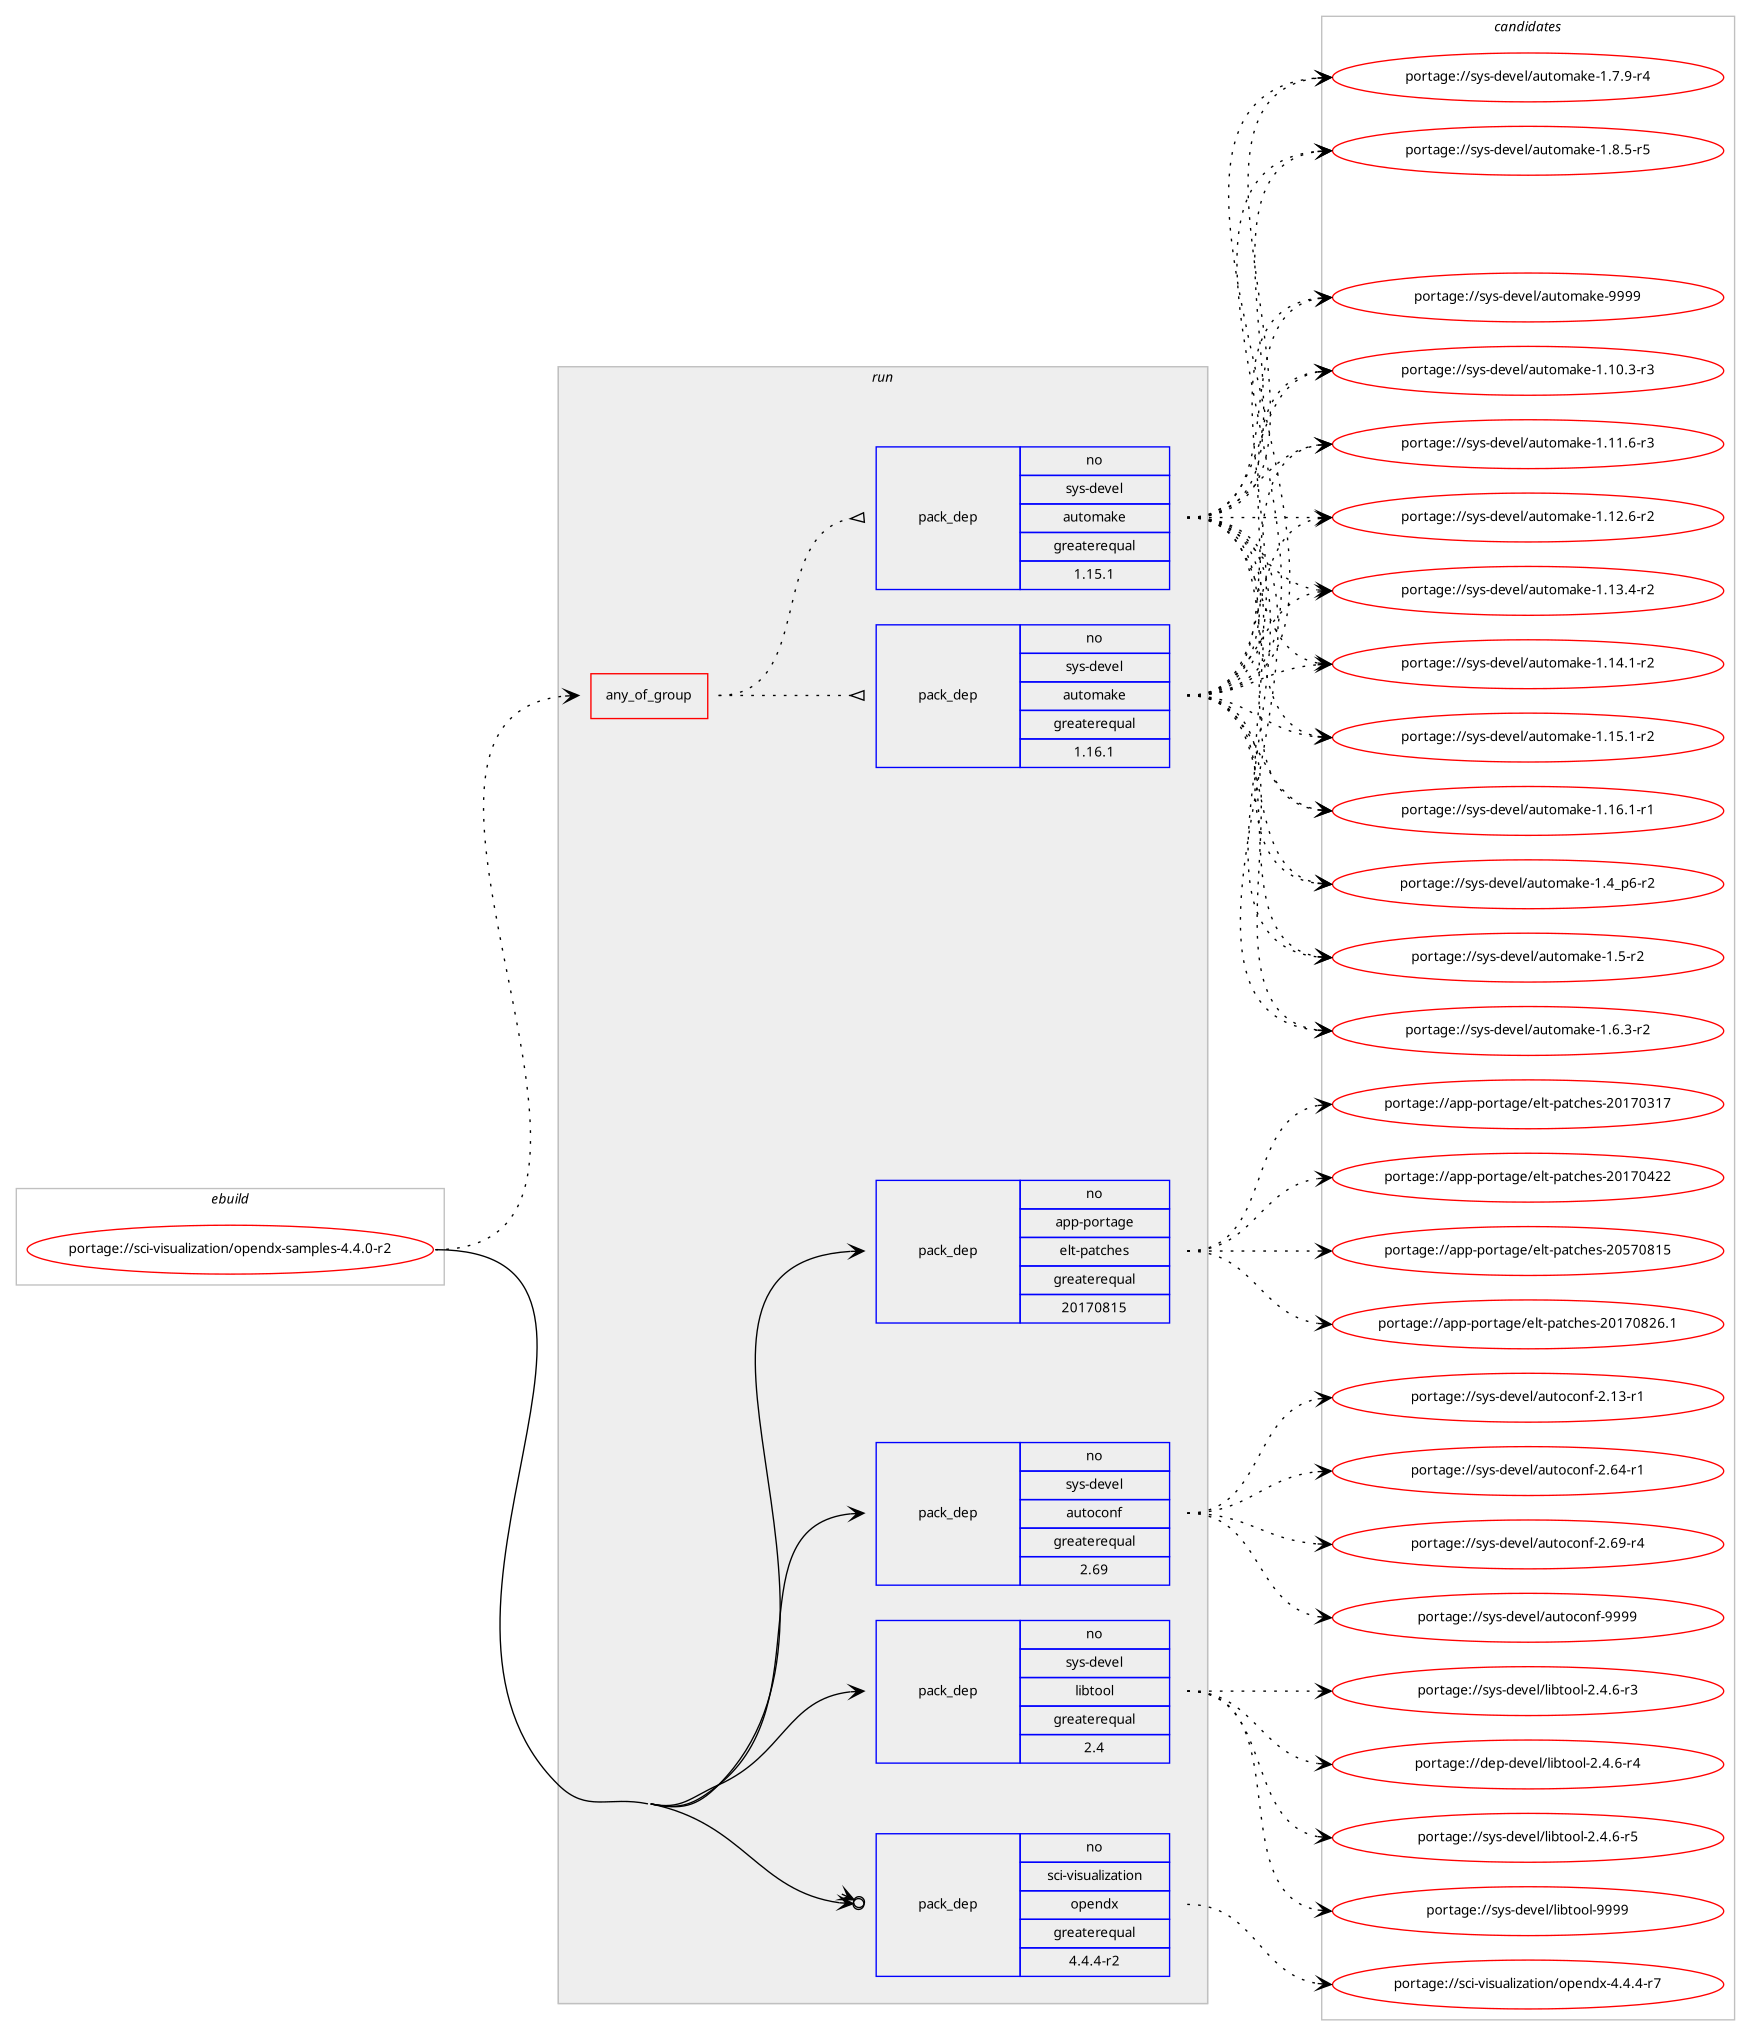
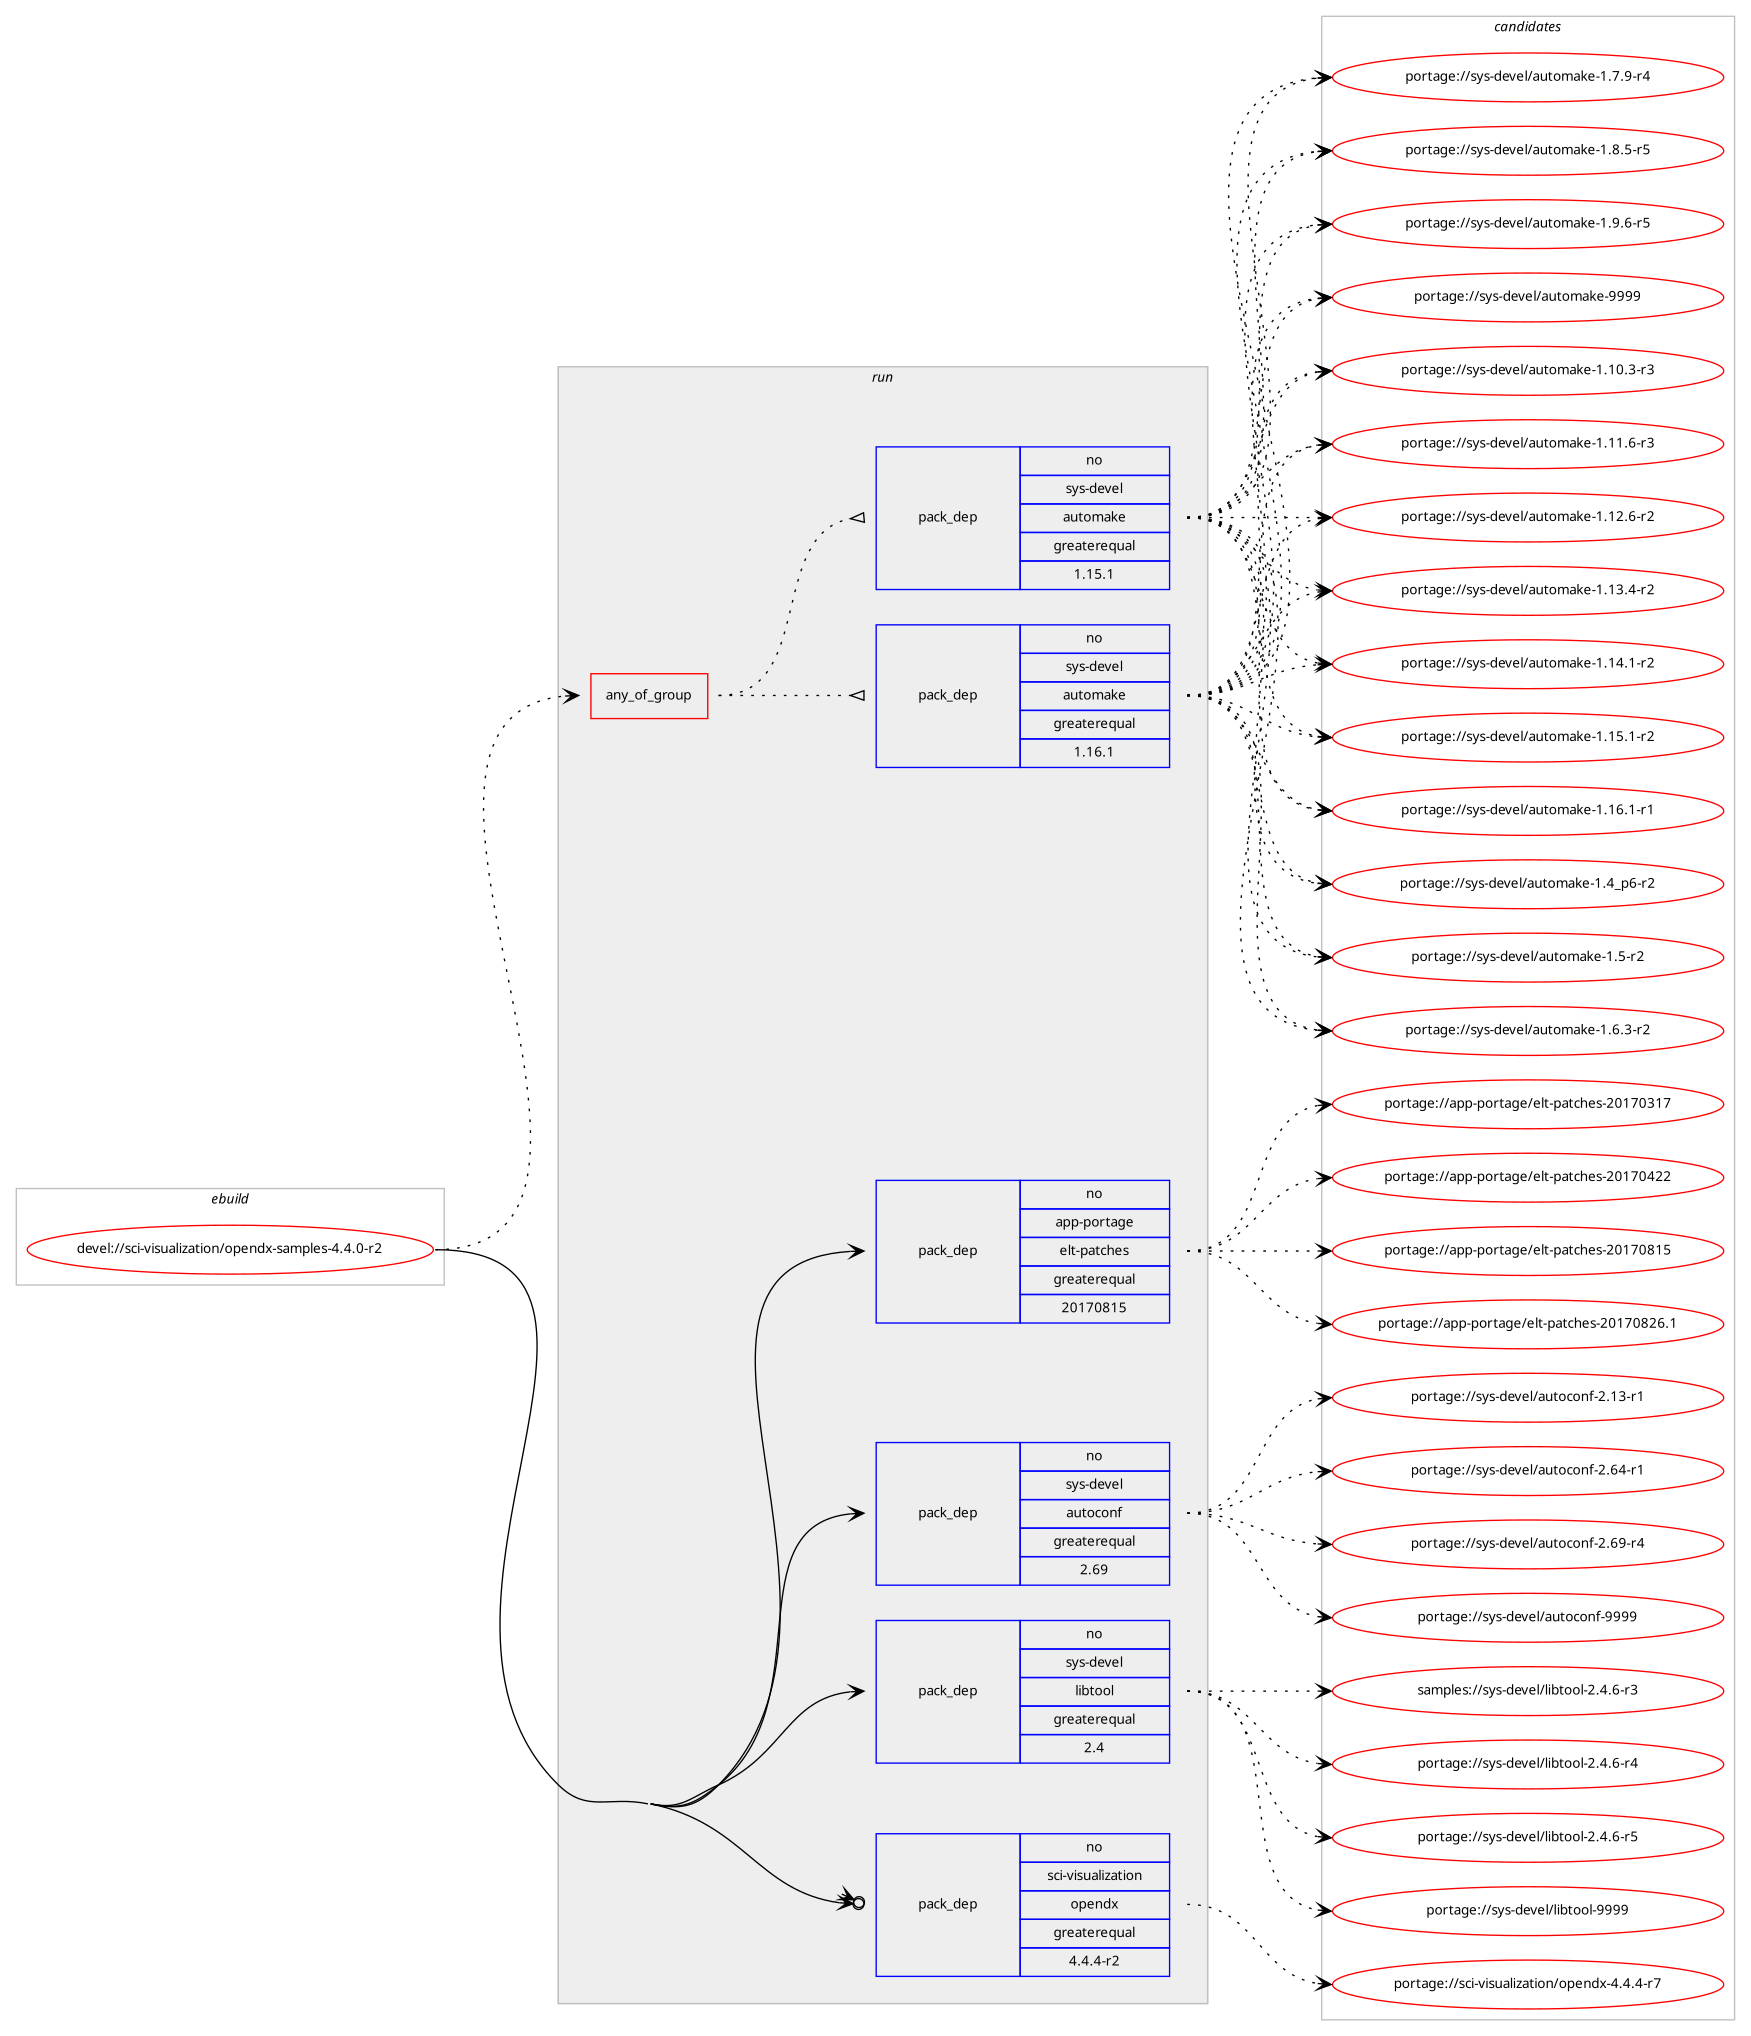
node "portage://sys-devel/automake-1.9.6-r5": added
node "portage://sci-visualization/opendx-samples-4.4.0-r2": label "portage://sci-visualization/opendx-samples-4.4.0-r2" -> "devel://sci-visualization/opendx-samples-4.4.0-r2"
node "portage://app-portage/elt-patches-20570815": label "portage://app-portage/elt-patches-20570815" -> "portage://app-portage/elt-patches-20170815"
node "portage://sys-devel/libtool-2.4.6-r3": label "portage://sys-devel/libtool-2.4.6-r3" -> "samples://sys-devel/libtool-2.4.6-r3"
node "portage://dep-devel/libtool-2.4.6-r4": label "portage://dep-devel/libtool-2.4.6-r4" -> "portage://sys-devel/libtool-2.4.6-r4"
